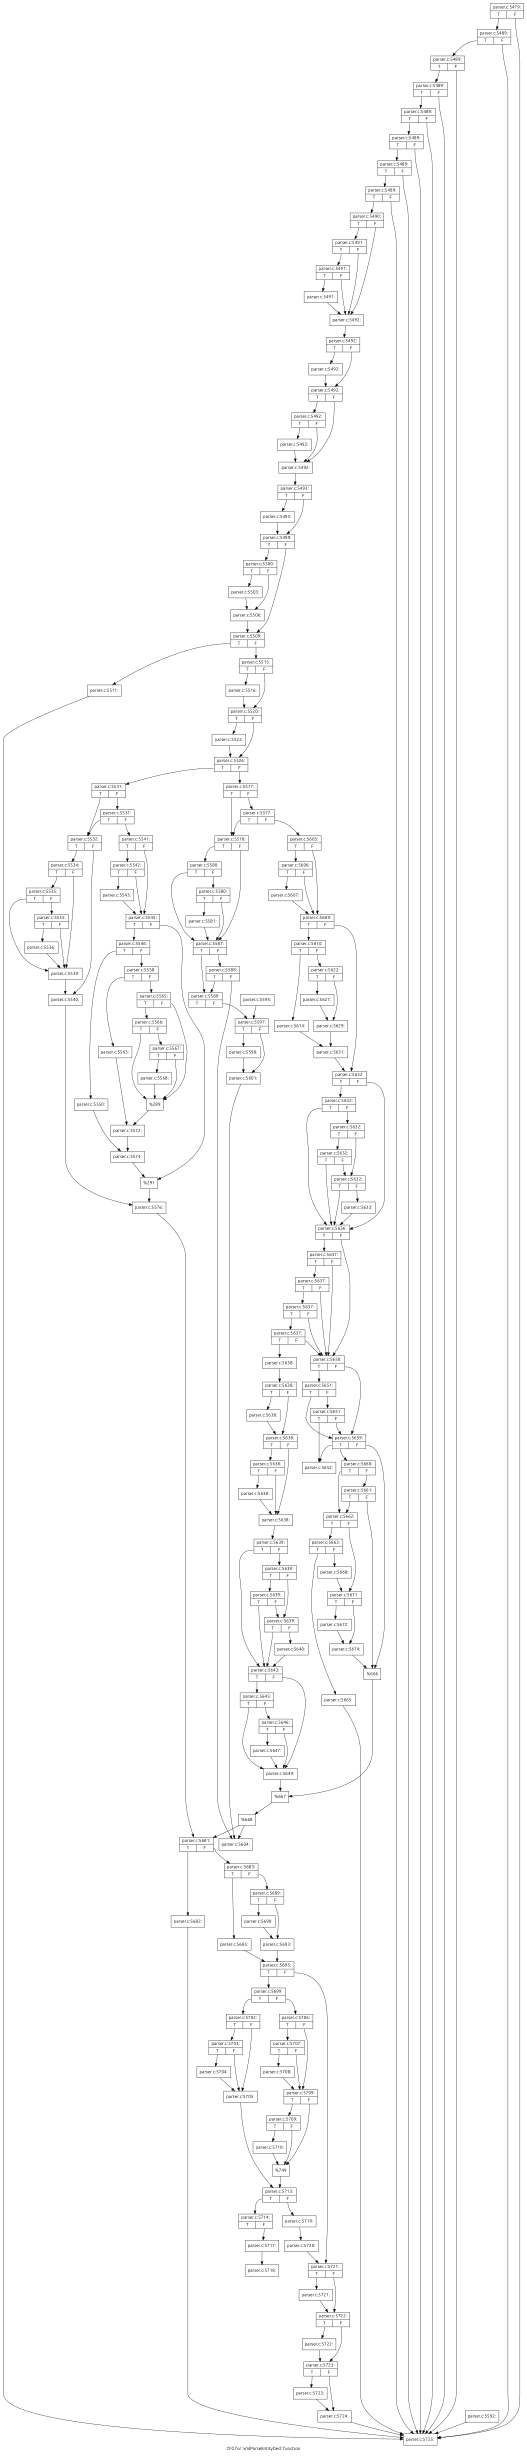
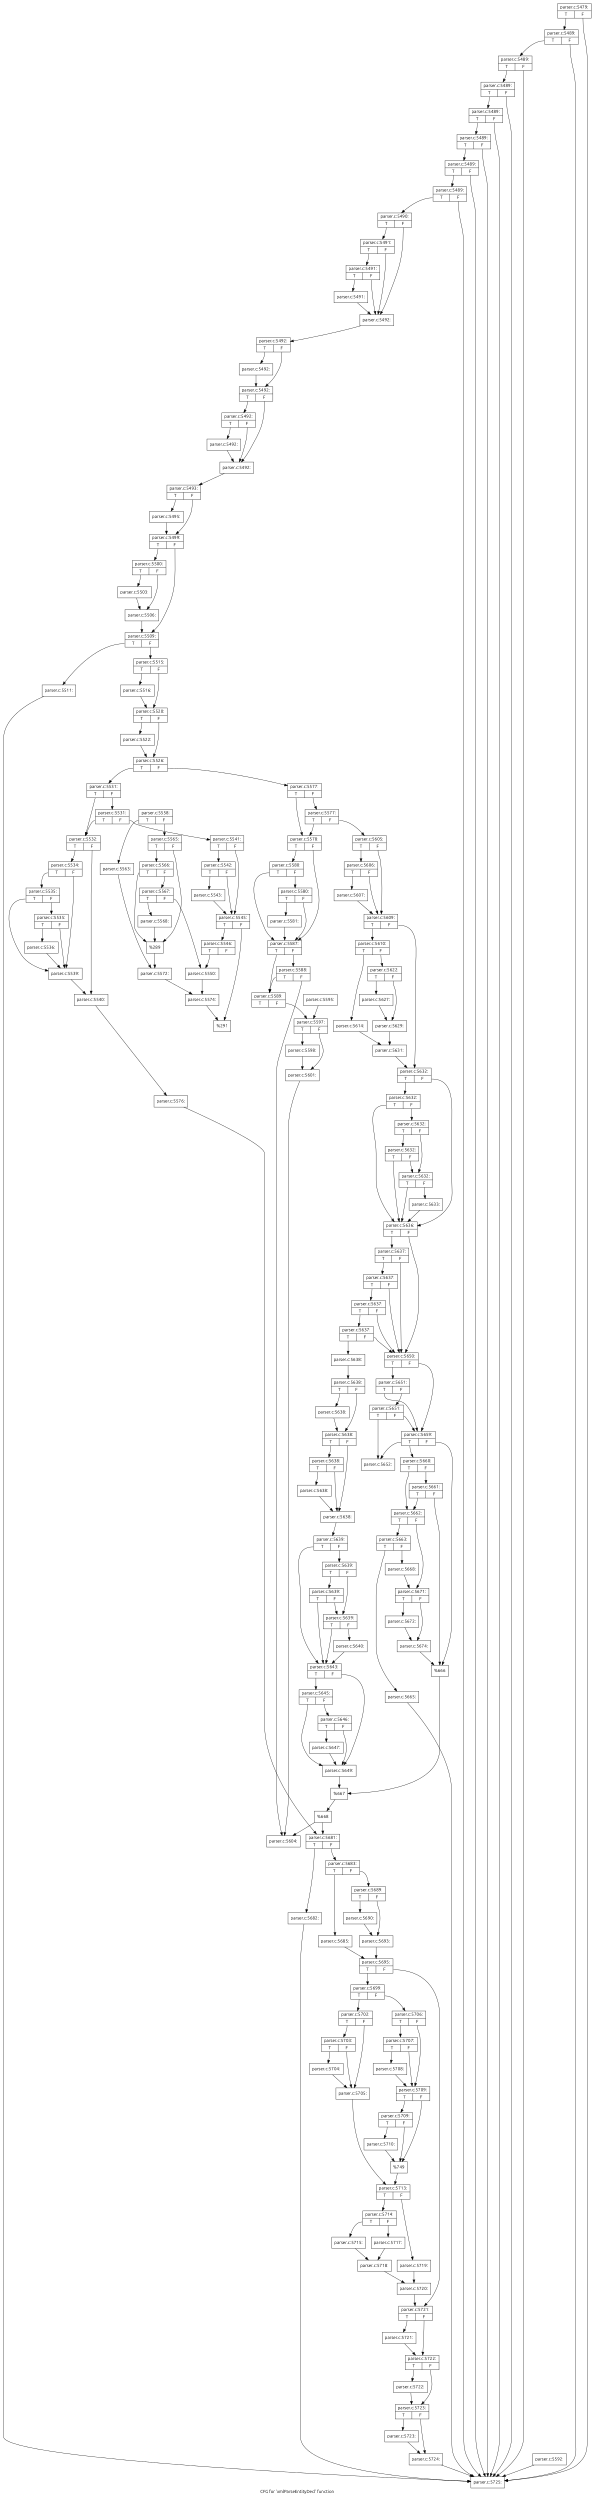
edge "parser.c:5546:" -> "parser.c:5558:": removed
edge "parser.c:5567:" -> "%289": now "parser.c:5567:" -> "parser.c:5550:"
edge "%291" -> "parser.c:5576:": removed
node "parser.c:5715:": added
edge "parser.c:5718:" -> "parser.c:5720:": added
